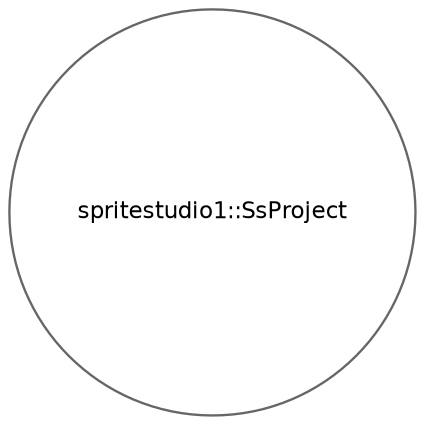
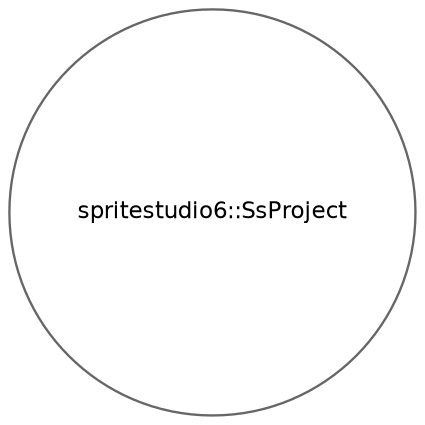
node "spritestudio1::SsProject": label "spritestudio1::SsProject" -> "spritestudio6::SsProject"
